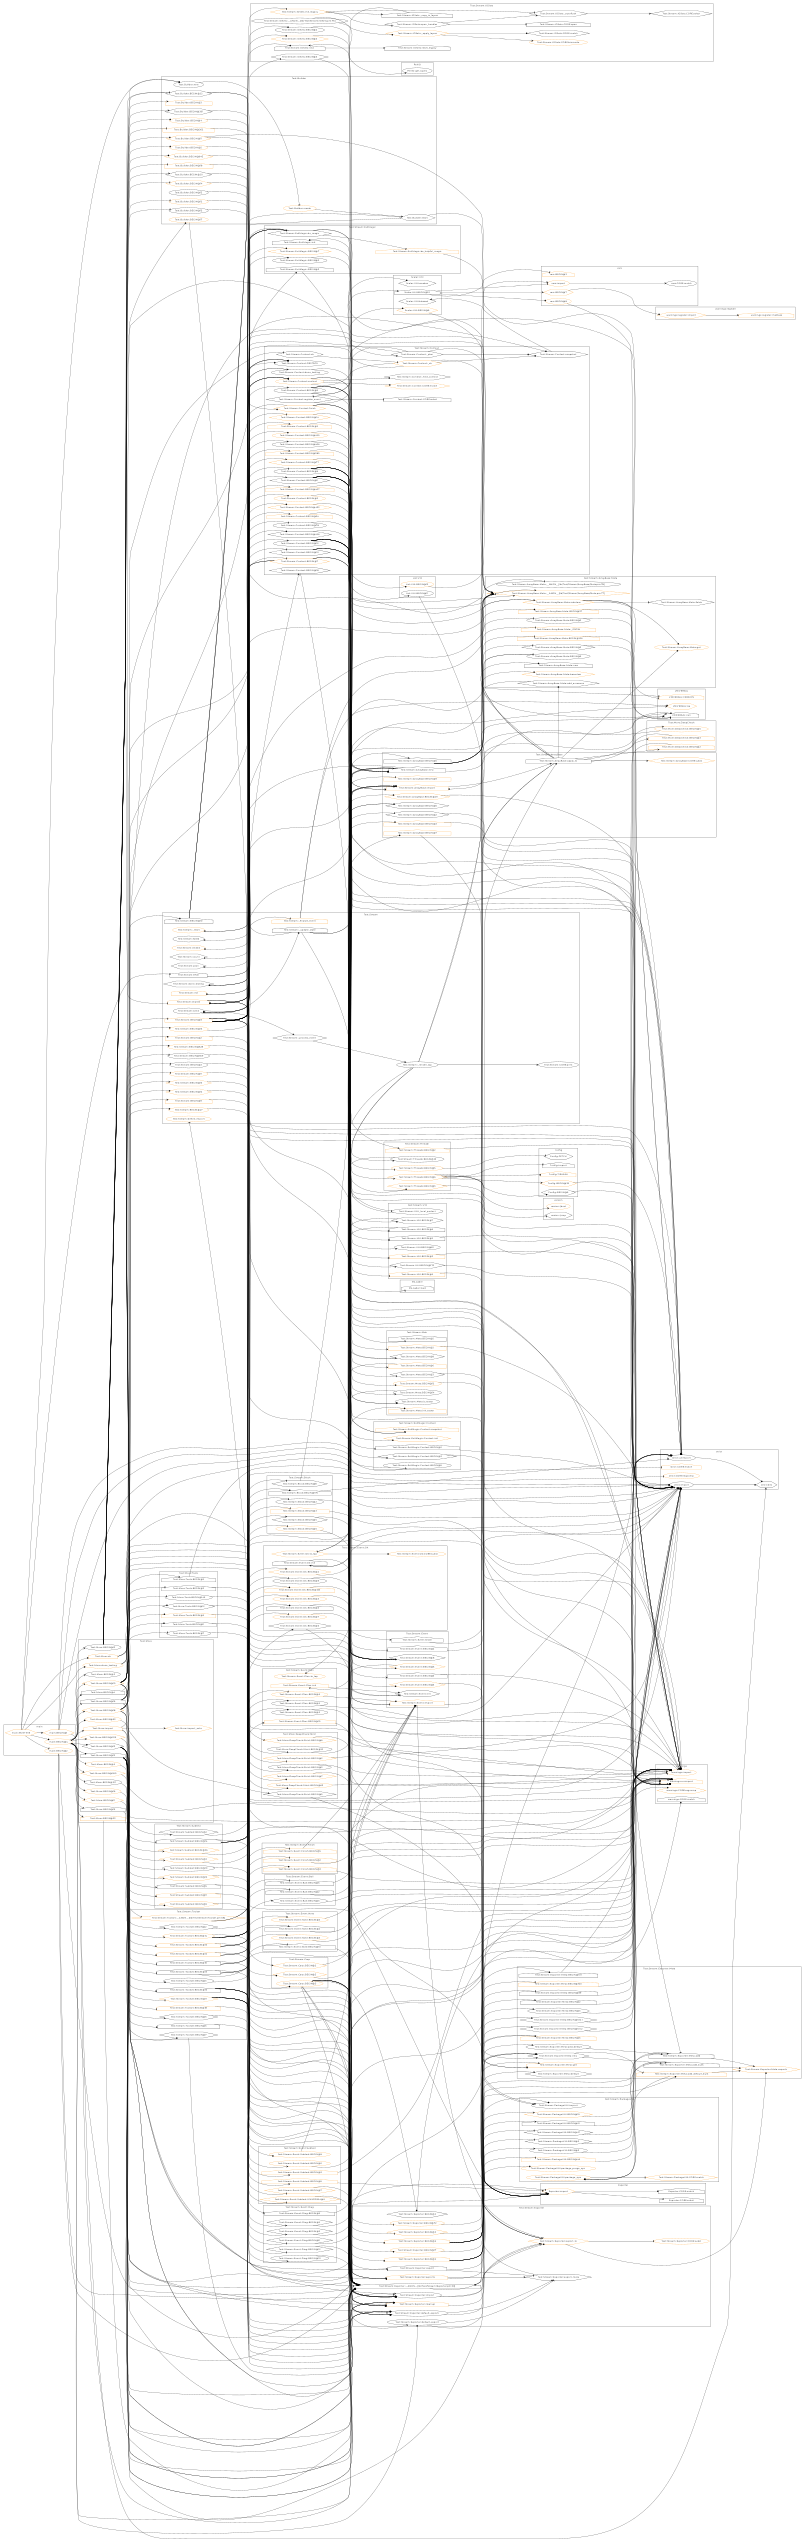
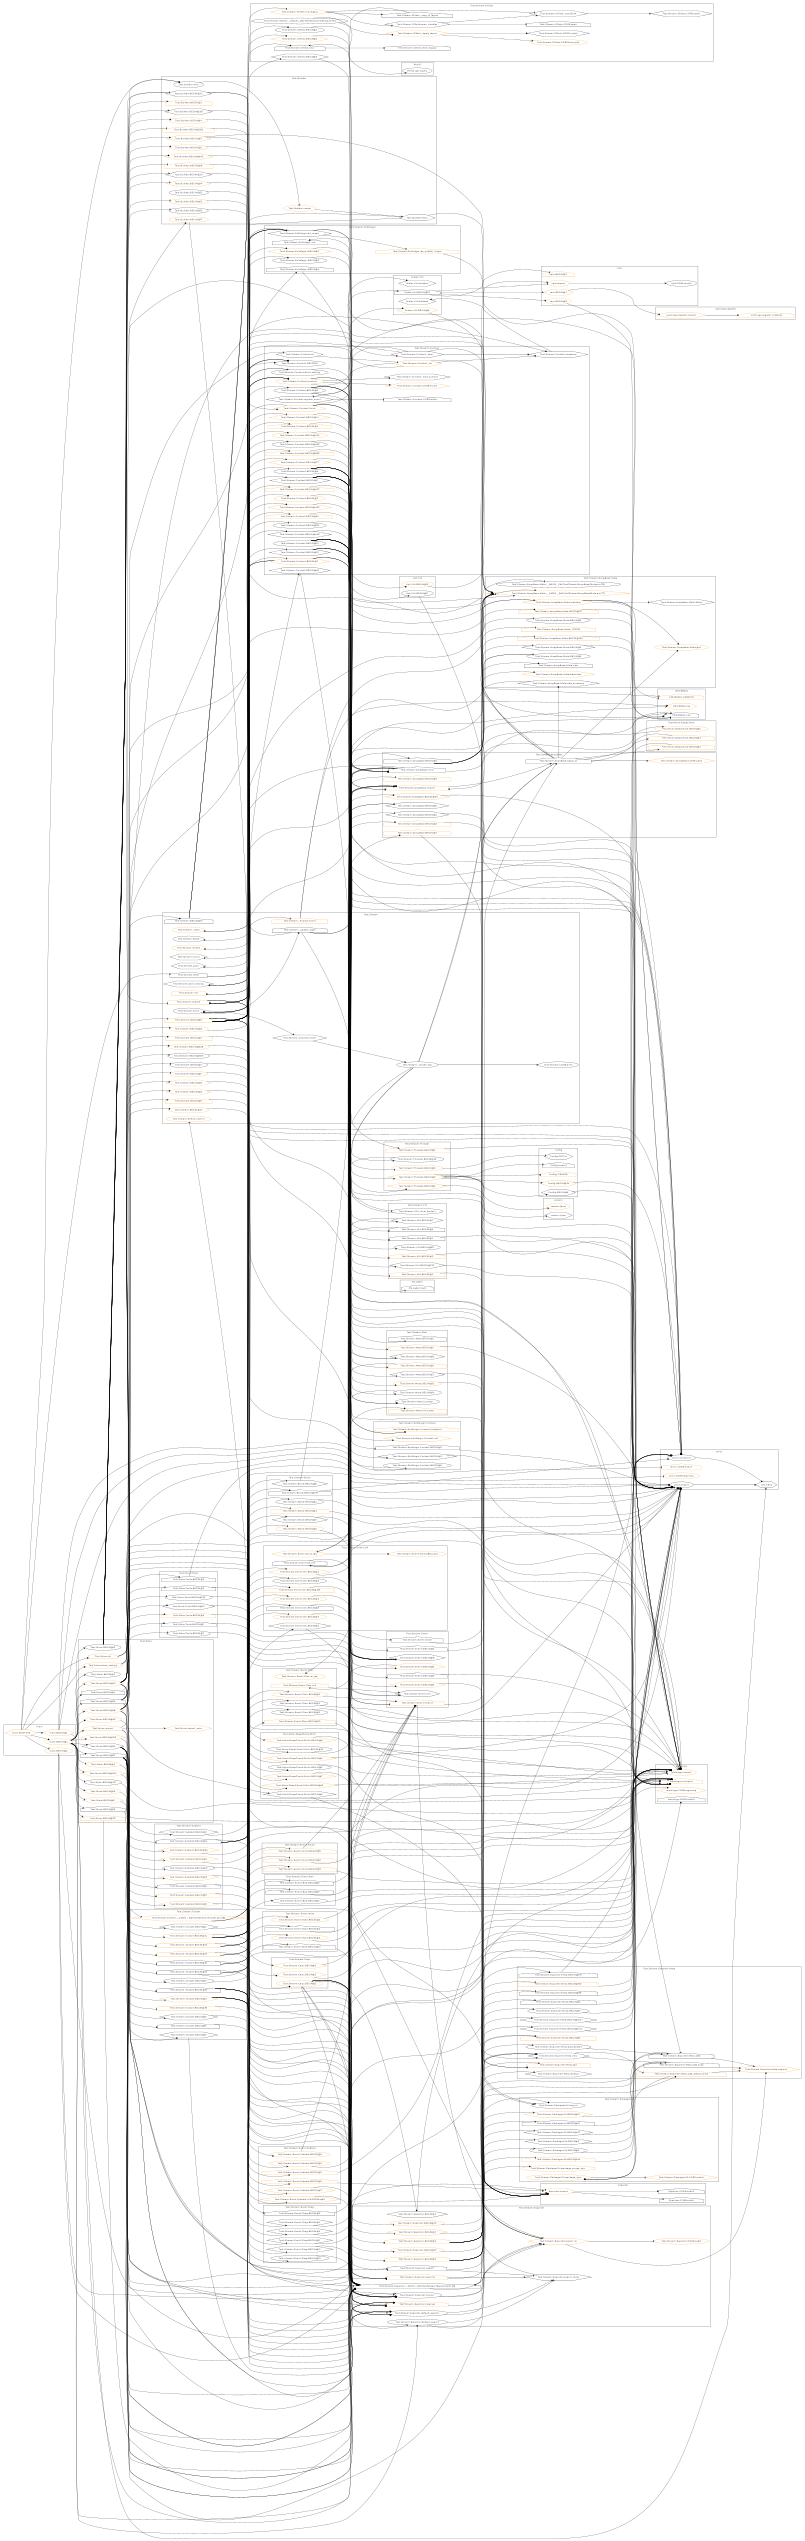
edge "Test::Stream::BEGIN@8" -> "Test::Stream::Context::BEGIN@12": removed
node "Test::More::DeepCheck::Strict::BEGIN@63": shape ellipse -> hexagon
